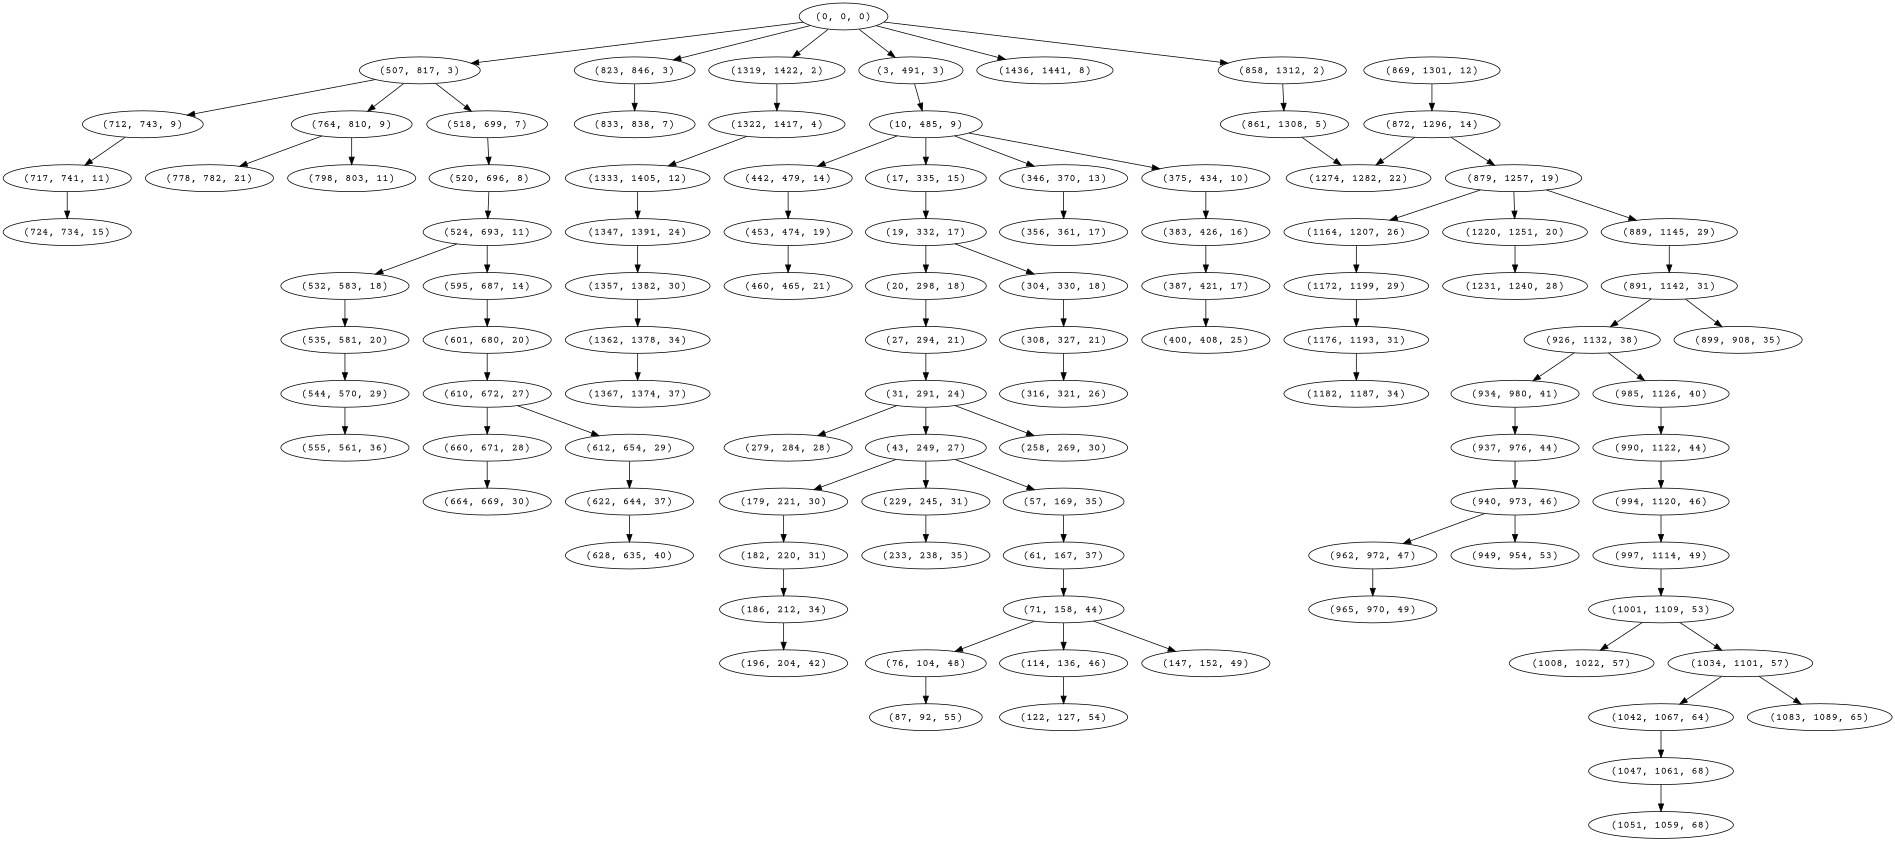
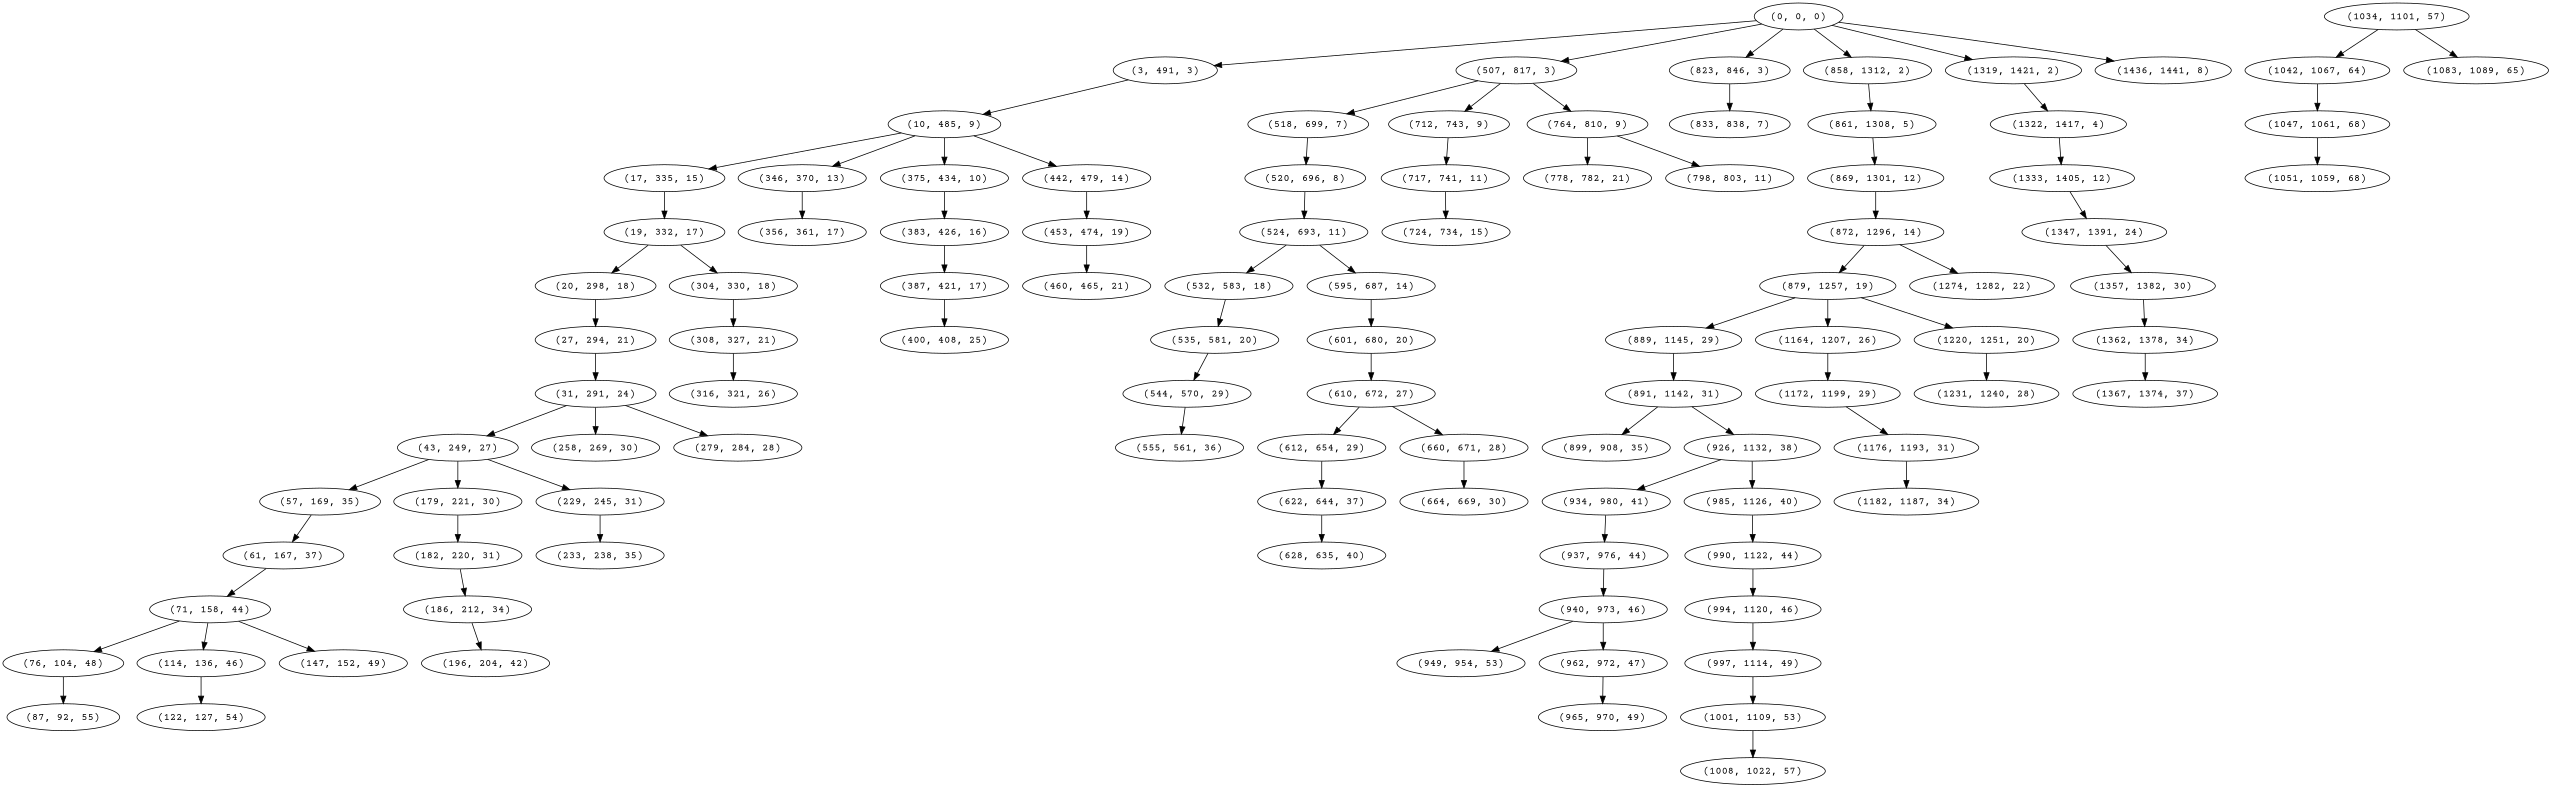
node "(1319, 1422, 2)": label "(1319, 1422, 2)" -> "(1319, 1421, 2)"
edge "(861, 1308, 5)" -> "(1274, 1282, 22)": now "(861, 1308, 5)" -> "(869, 1301, 12)"
edge "(1001, 1109, 53)" -> "(1034, 1101, 57)": removed
